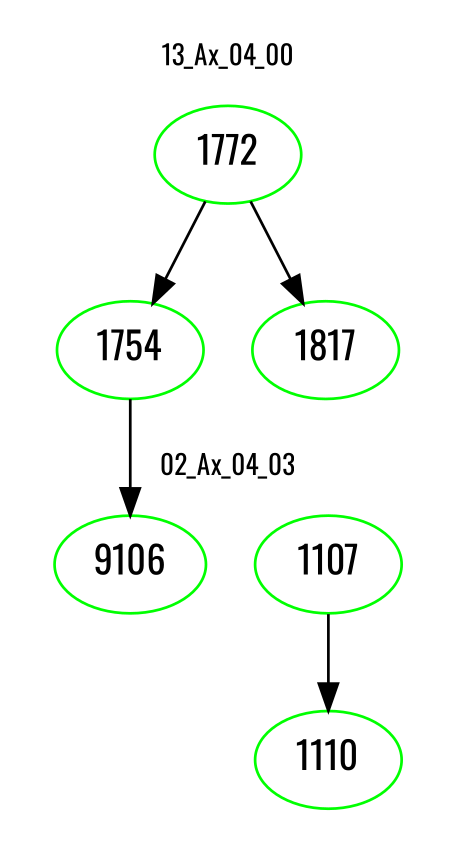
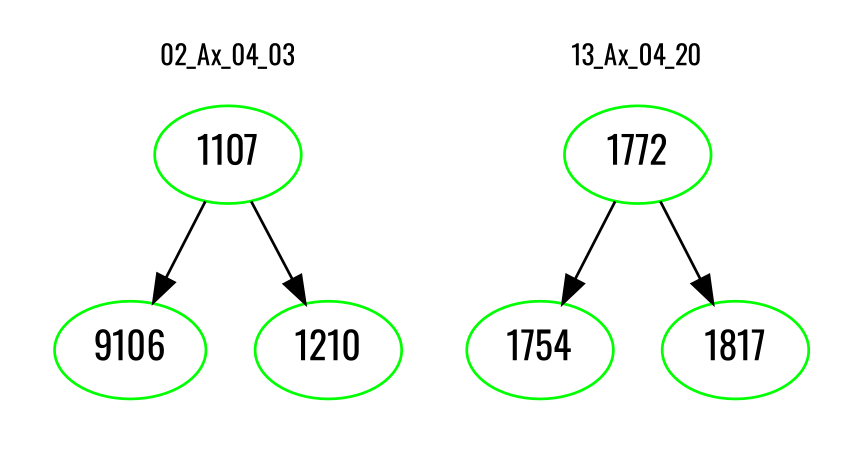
cluster "13_Ax_04_00": label "13_Ax_04_00" -> "13_Ax_04_20"
edge "1754" -> "9106": now "1107" -> "9106"
node "1110": label "1110" -> "1210"
